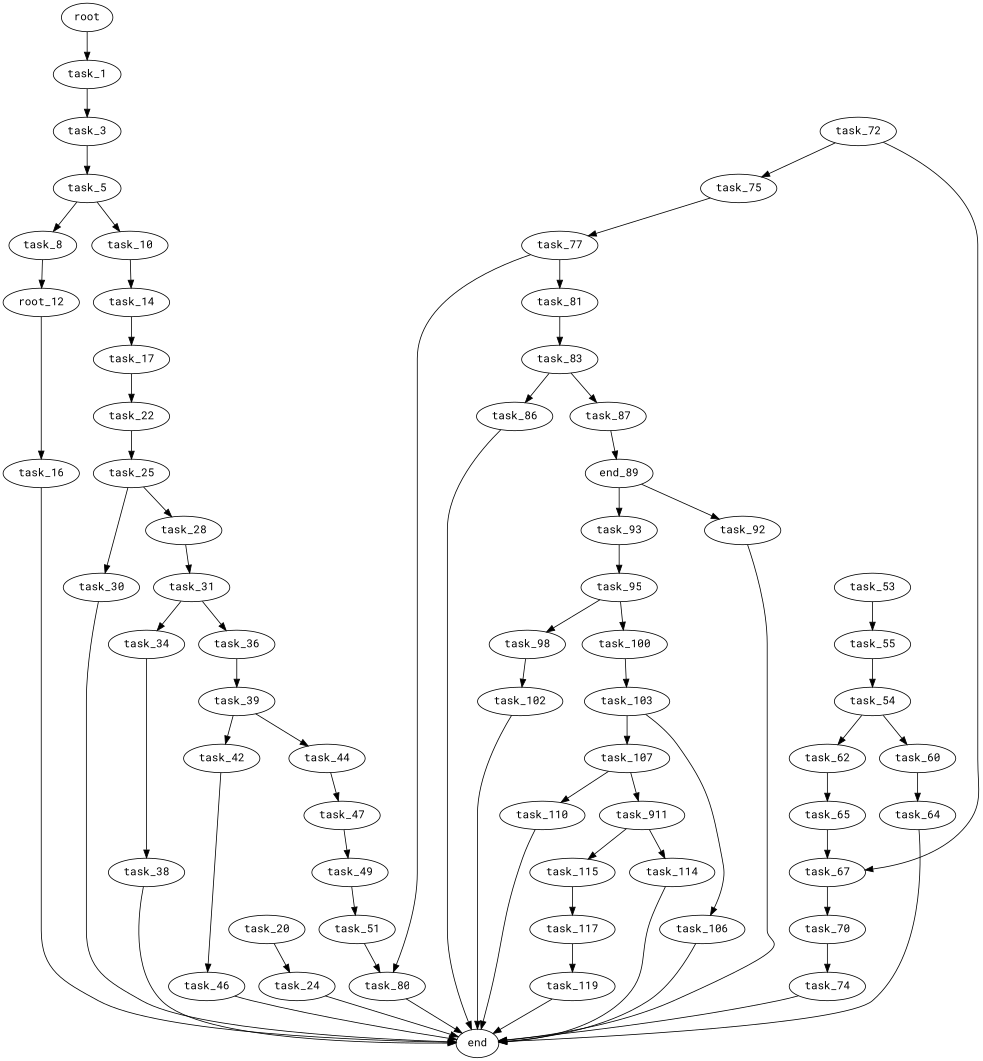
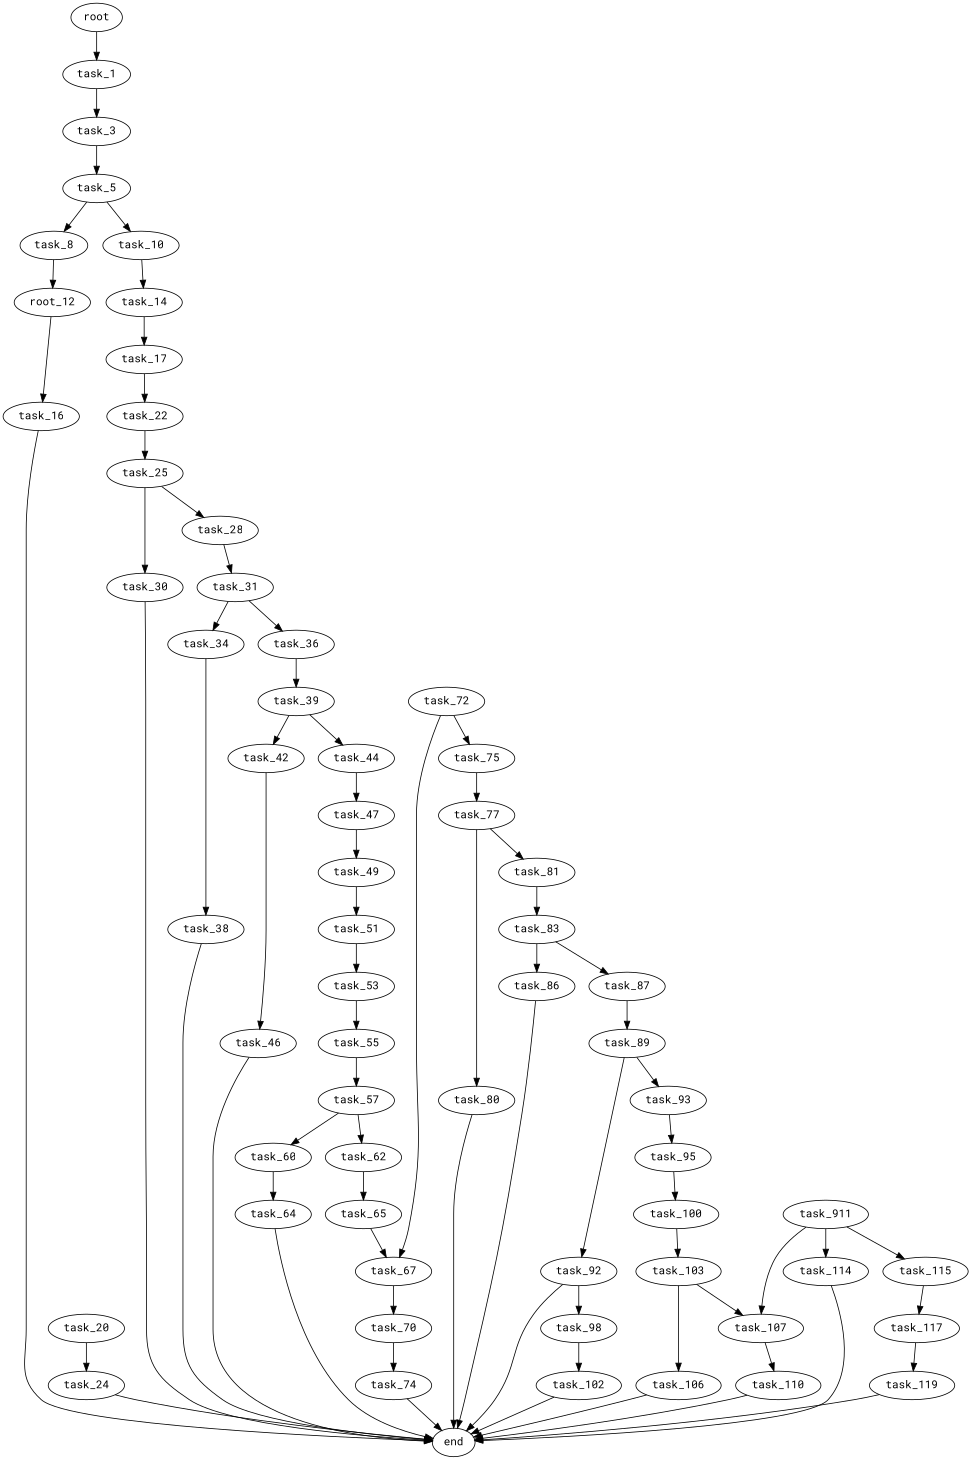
node "end_89": label "end_89" -> "task_89"
edge "task_95" -> "task_98": now "task_92" -> "task_98"
node "task_54": label "task_54" -> "task_57"
edge "task_107" -> "task_911": reversed
edge "task_51" -> "task_80": now "task_51" -> "task_53"
